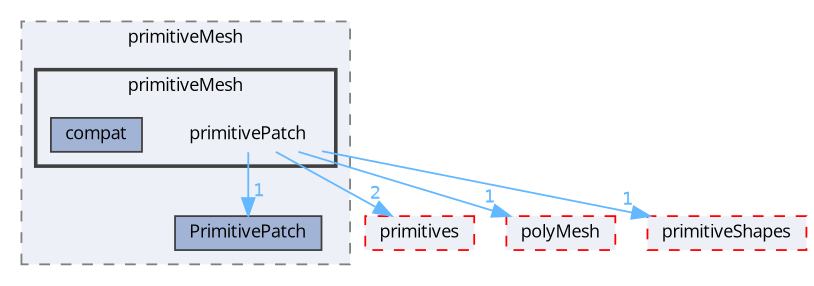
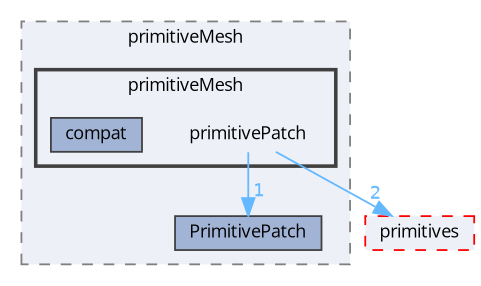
node "polyMesh": removed
node "primitiveShapes": removed
